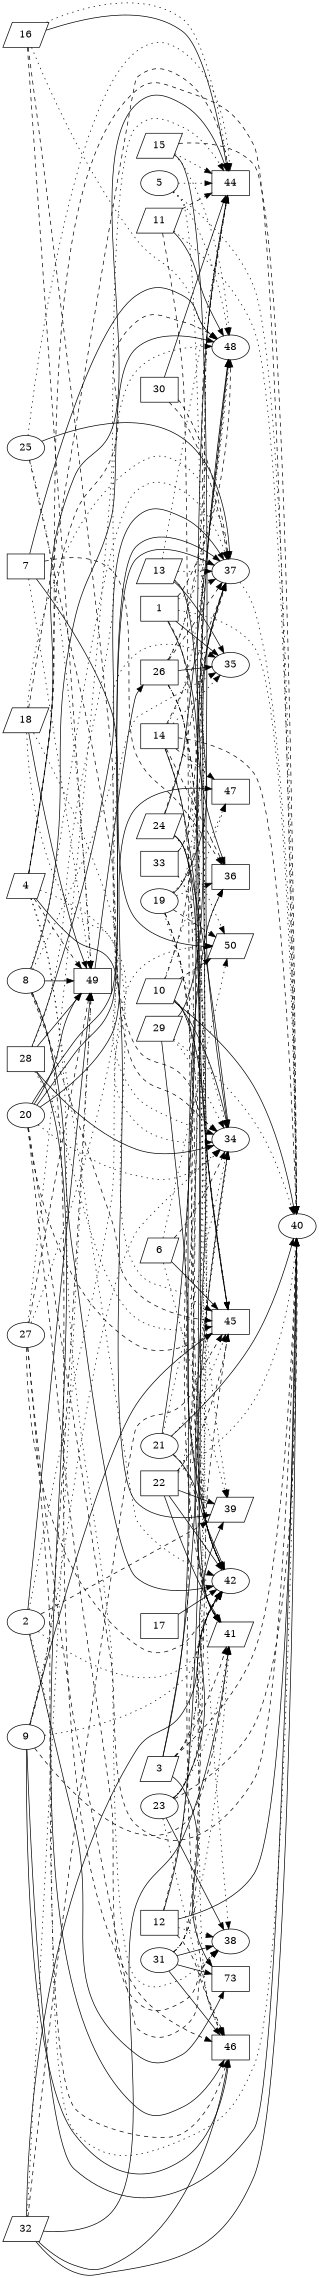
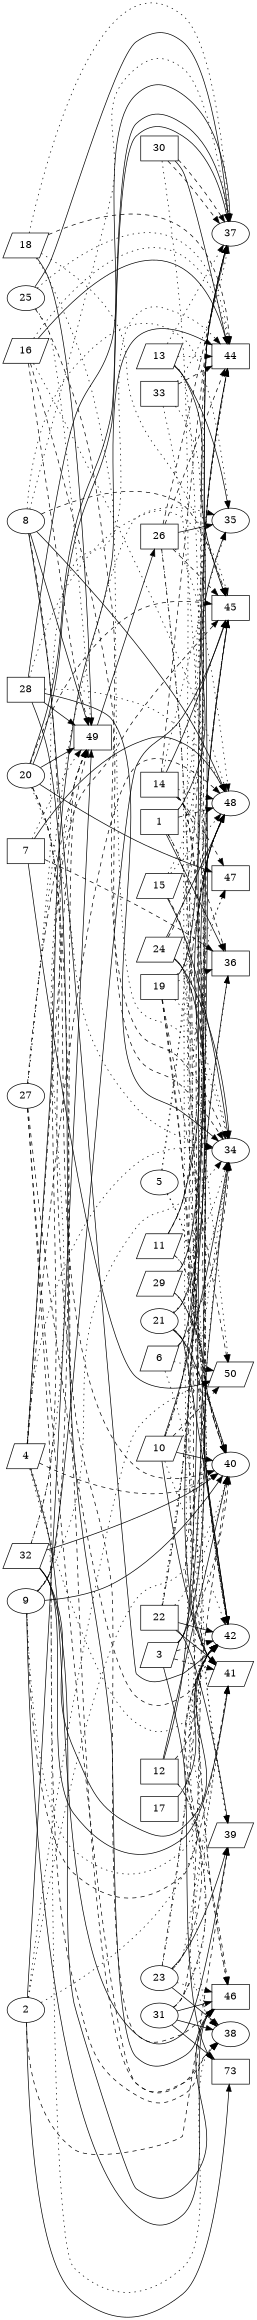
edge "37" -> "40": now "30" -> "40"
node "19": shape ellipse -> box
